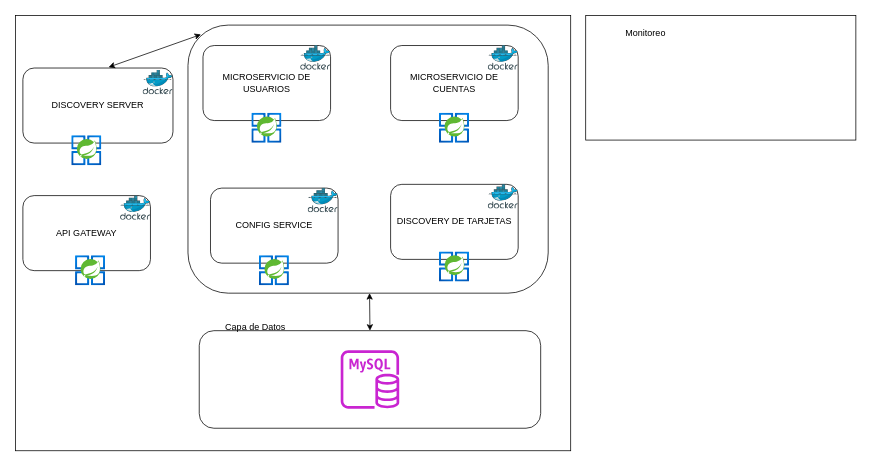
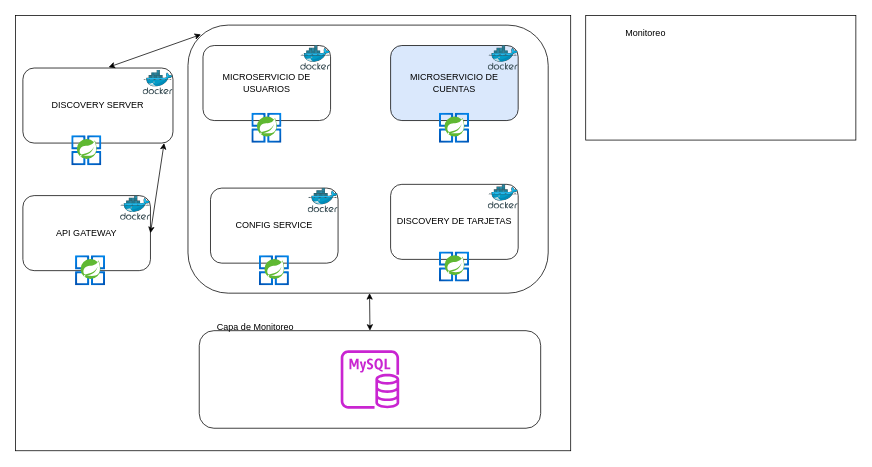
node "MICROSERVICIO DE CUENTAS": fillcolor #ffffff -> #dae8fc
edge "DISCOVERY SERVER" -- "API GATEWAY": added
node "Capa de Datos": label "Capa de Datos" -> "Capa de Monitoreo"
